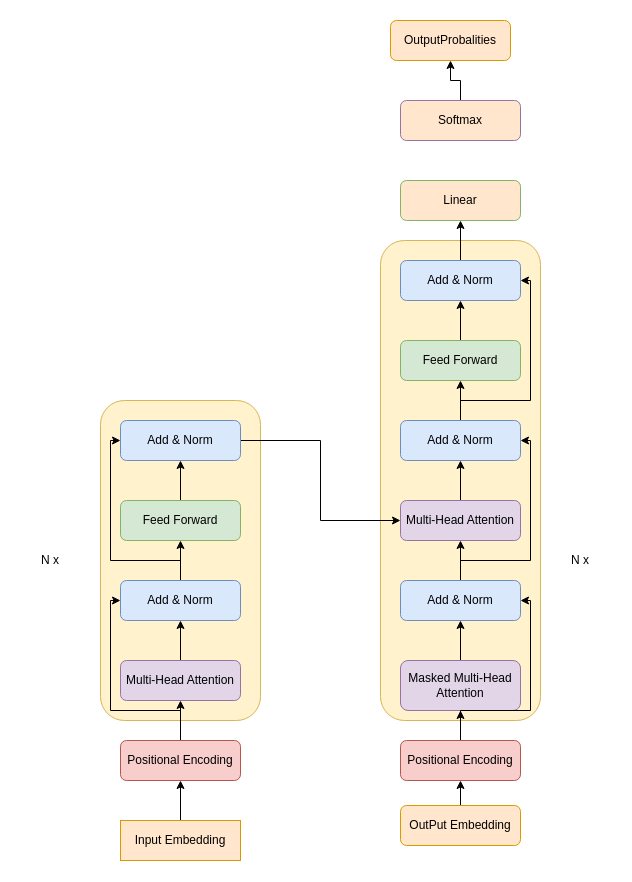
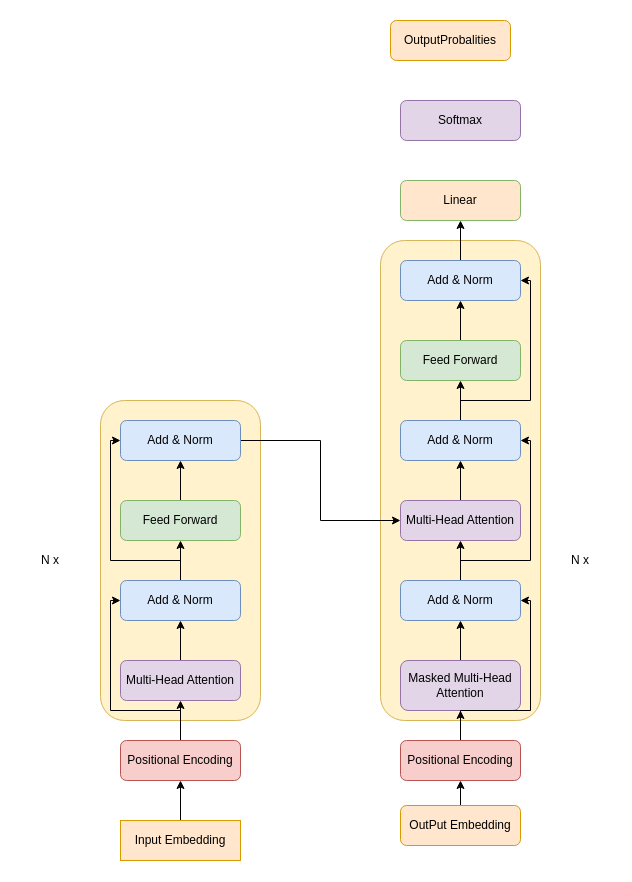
edge "Softmax" -> "OutputProbalities": removed
node "Softmax": fillcolor #ffe6cc -> #e1d5e7
